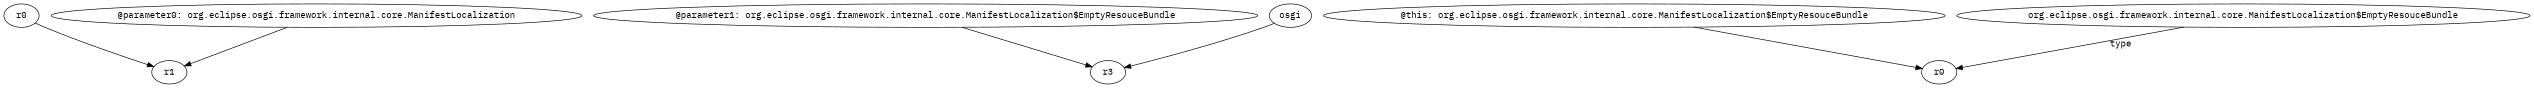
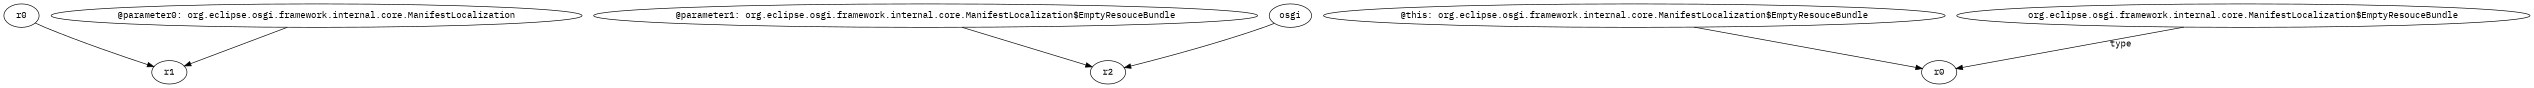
node "r3": label "r3" -> "r2"
